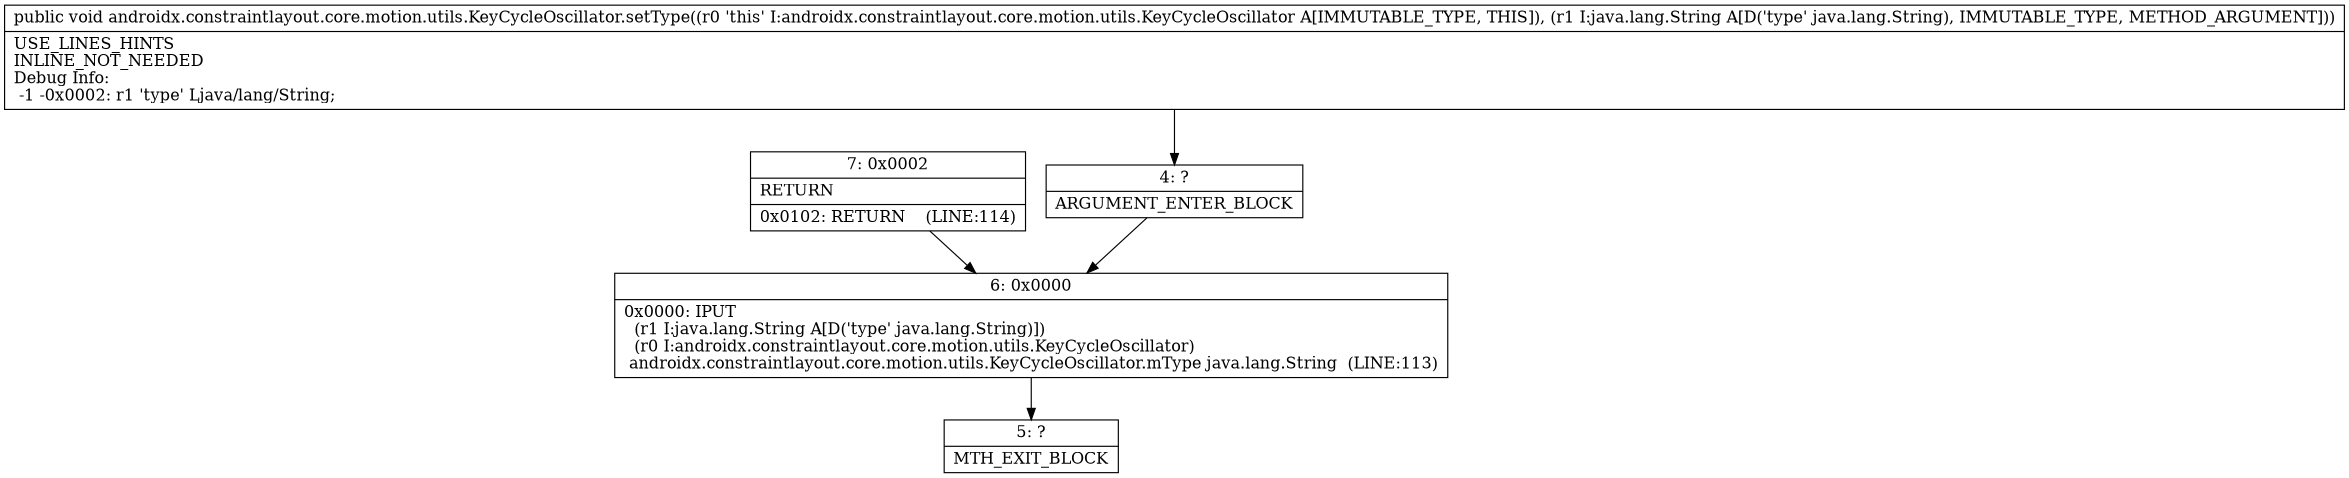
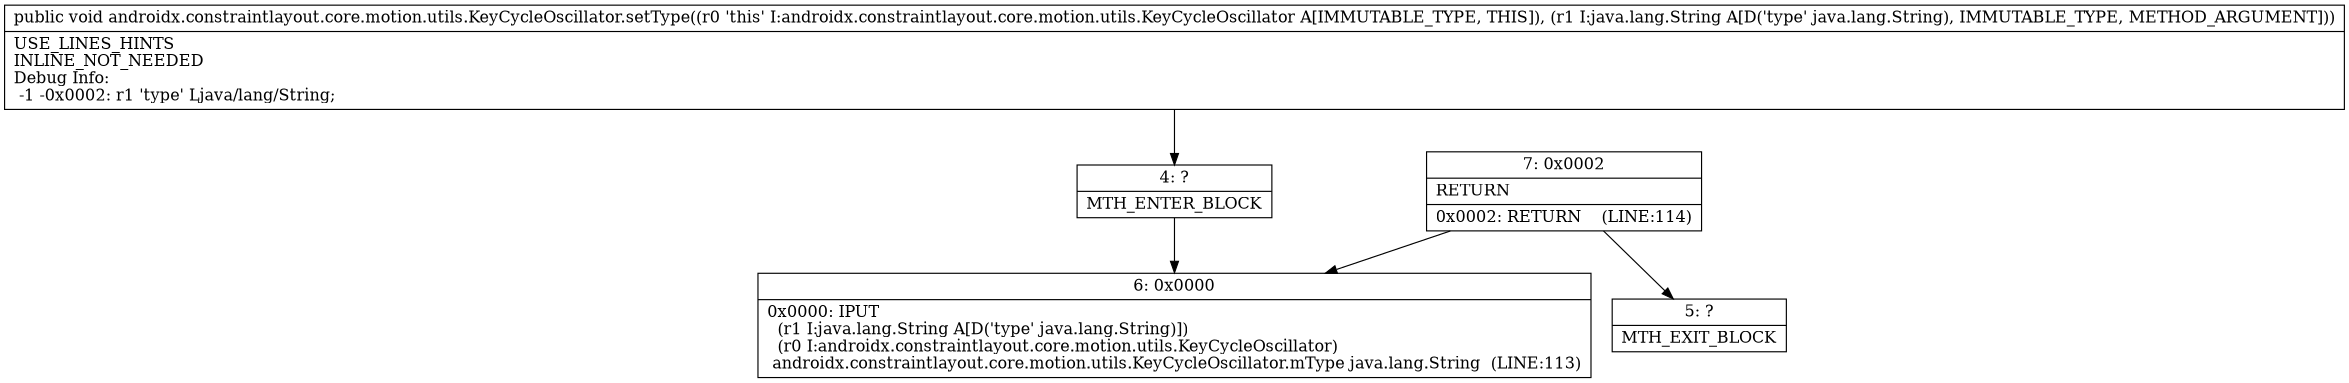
node "4: ?": text "ARGUMENT_ENTER_BLOCK" -> "MTH_ENTER_BLOCK"
node "7: 0x0002": text "0x0102: RETURN    (LINE:114)" -> "0x0002: RETURN    (LINE:114)"
edge "6: 0x0000" -> "5: ?": now "7: 0x0002" -> "5: ?"
